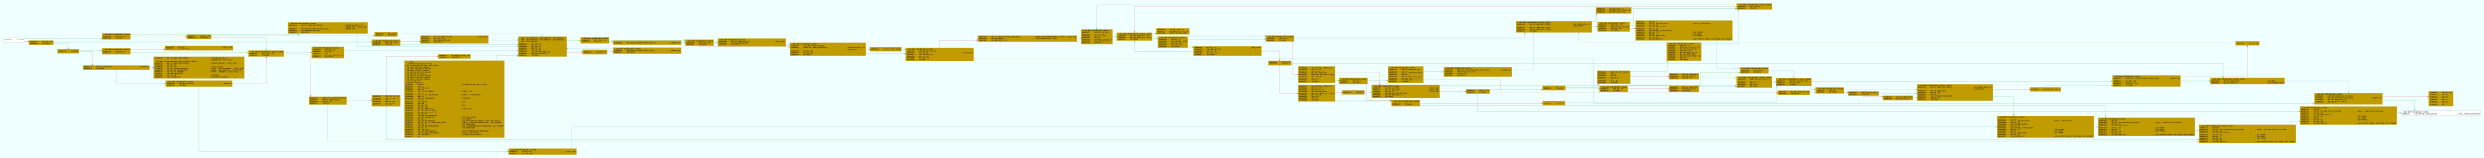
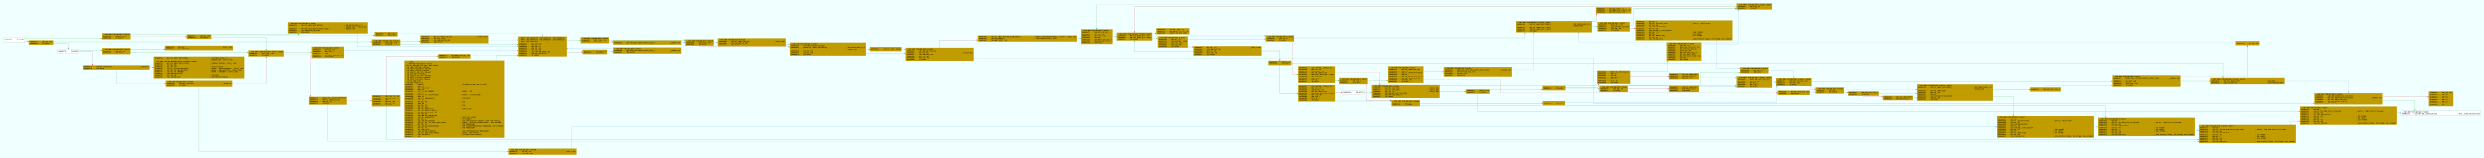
node "0x00002770      jg 0x2828": fillcolor #c19c00 -> white
node "0x00002ac0      jmp 0x29f9": fillcolor #c19c00 -> white
